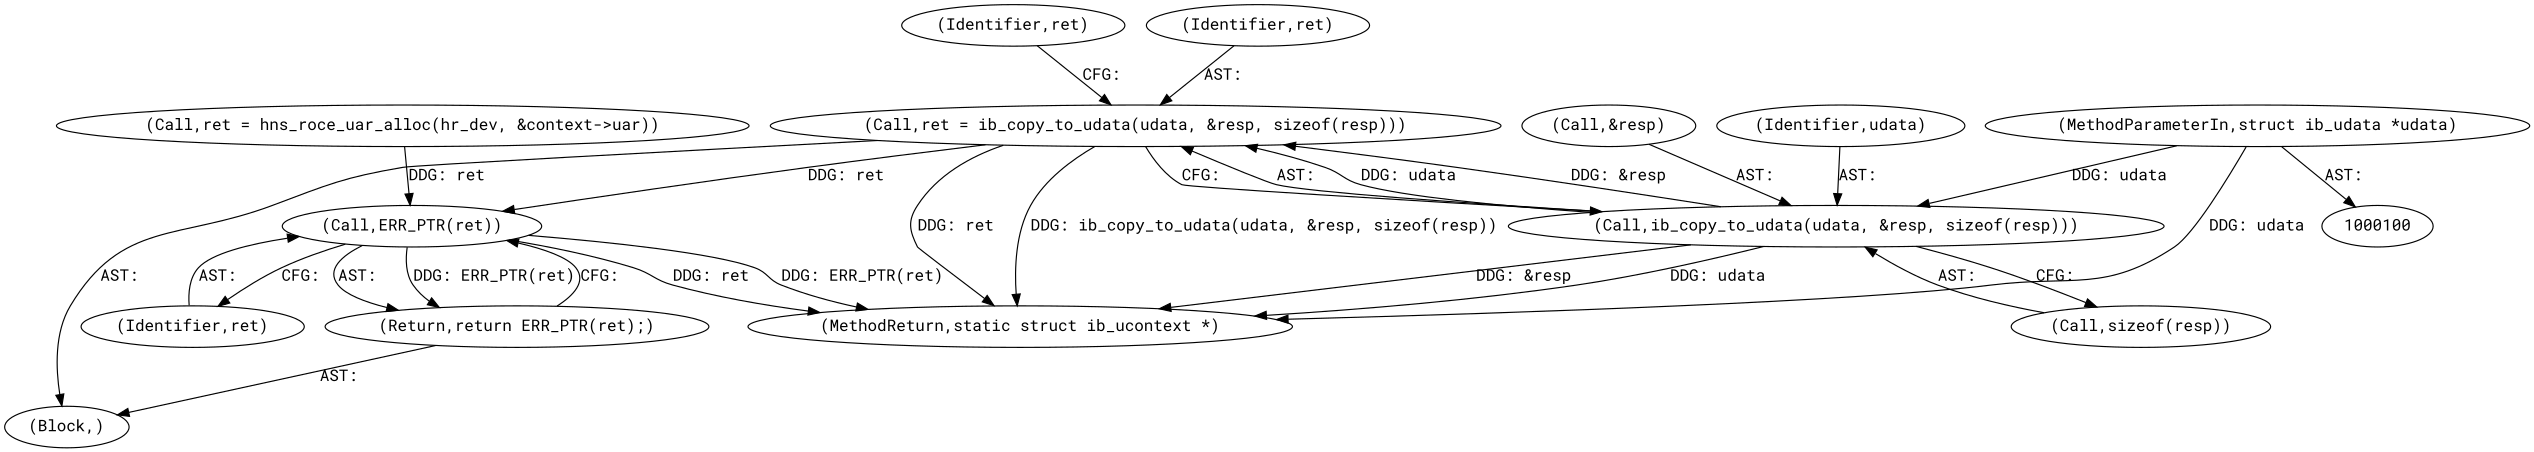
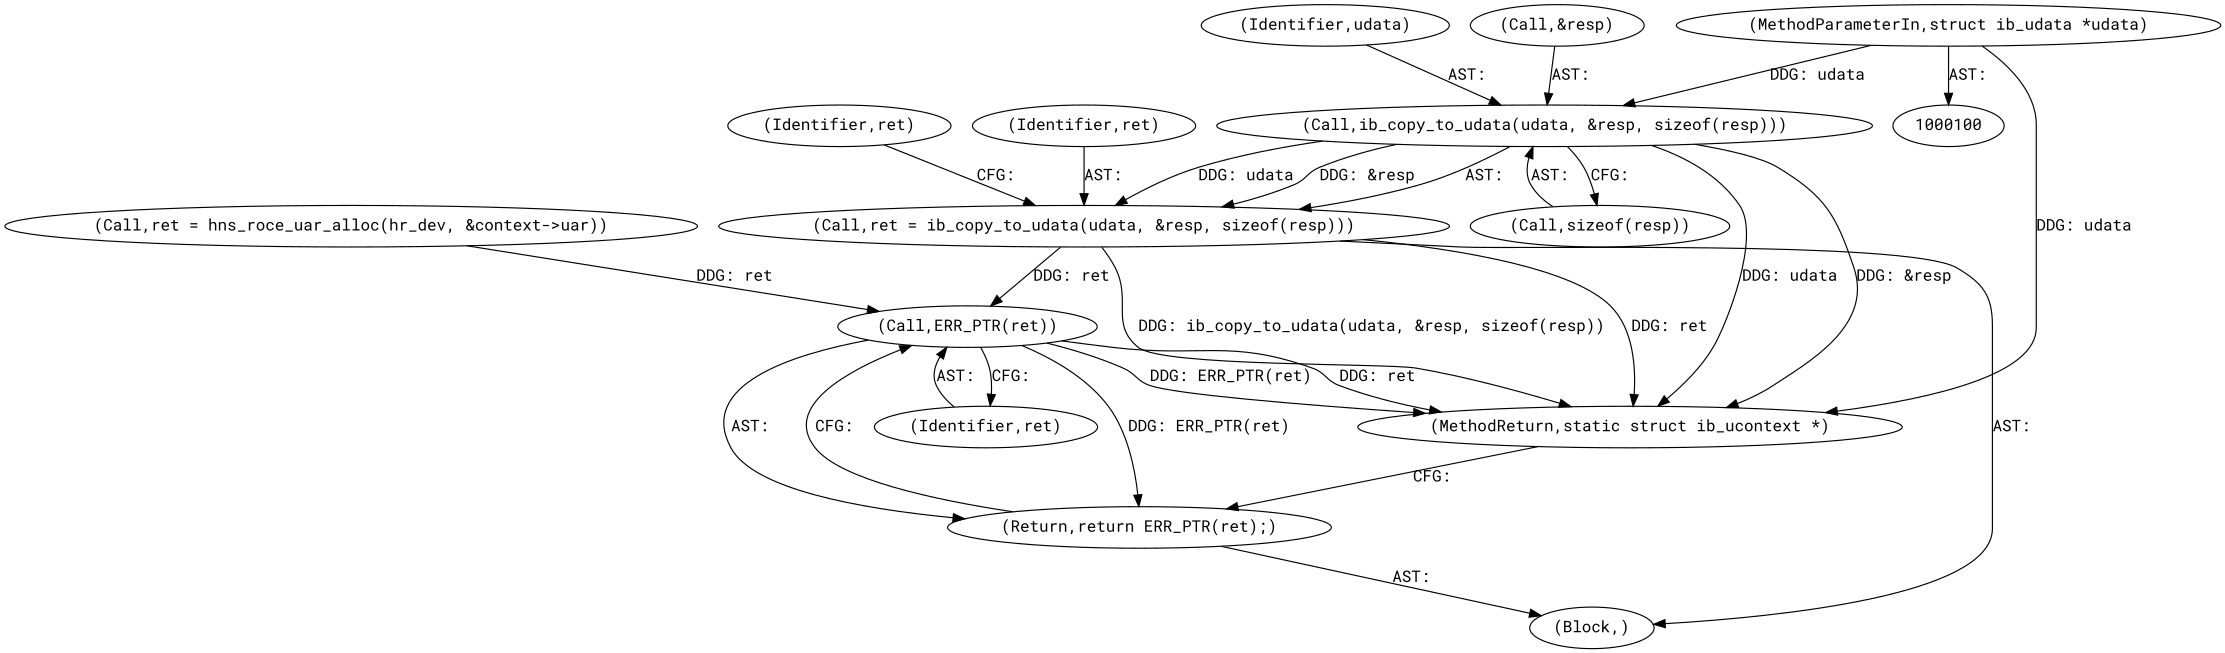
edge "(Call,ret = ib_copy_to_udata(udata, &resp, sizeof(resp)))" -> "(Call,ib_copy_to_udata(udata, &resp, sizeof(resp)))": removed, label "CFG:"
edge "(MethodReturn,static struct ib_ucontext *)" -> "(Return,return ERR_PTR(ret);)": added, label "CFG:"
